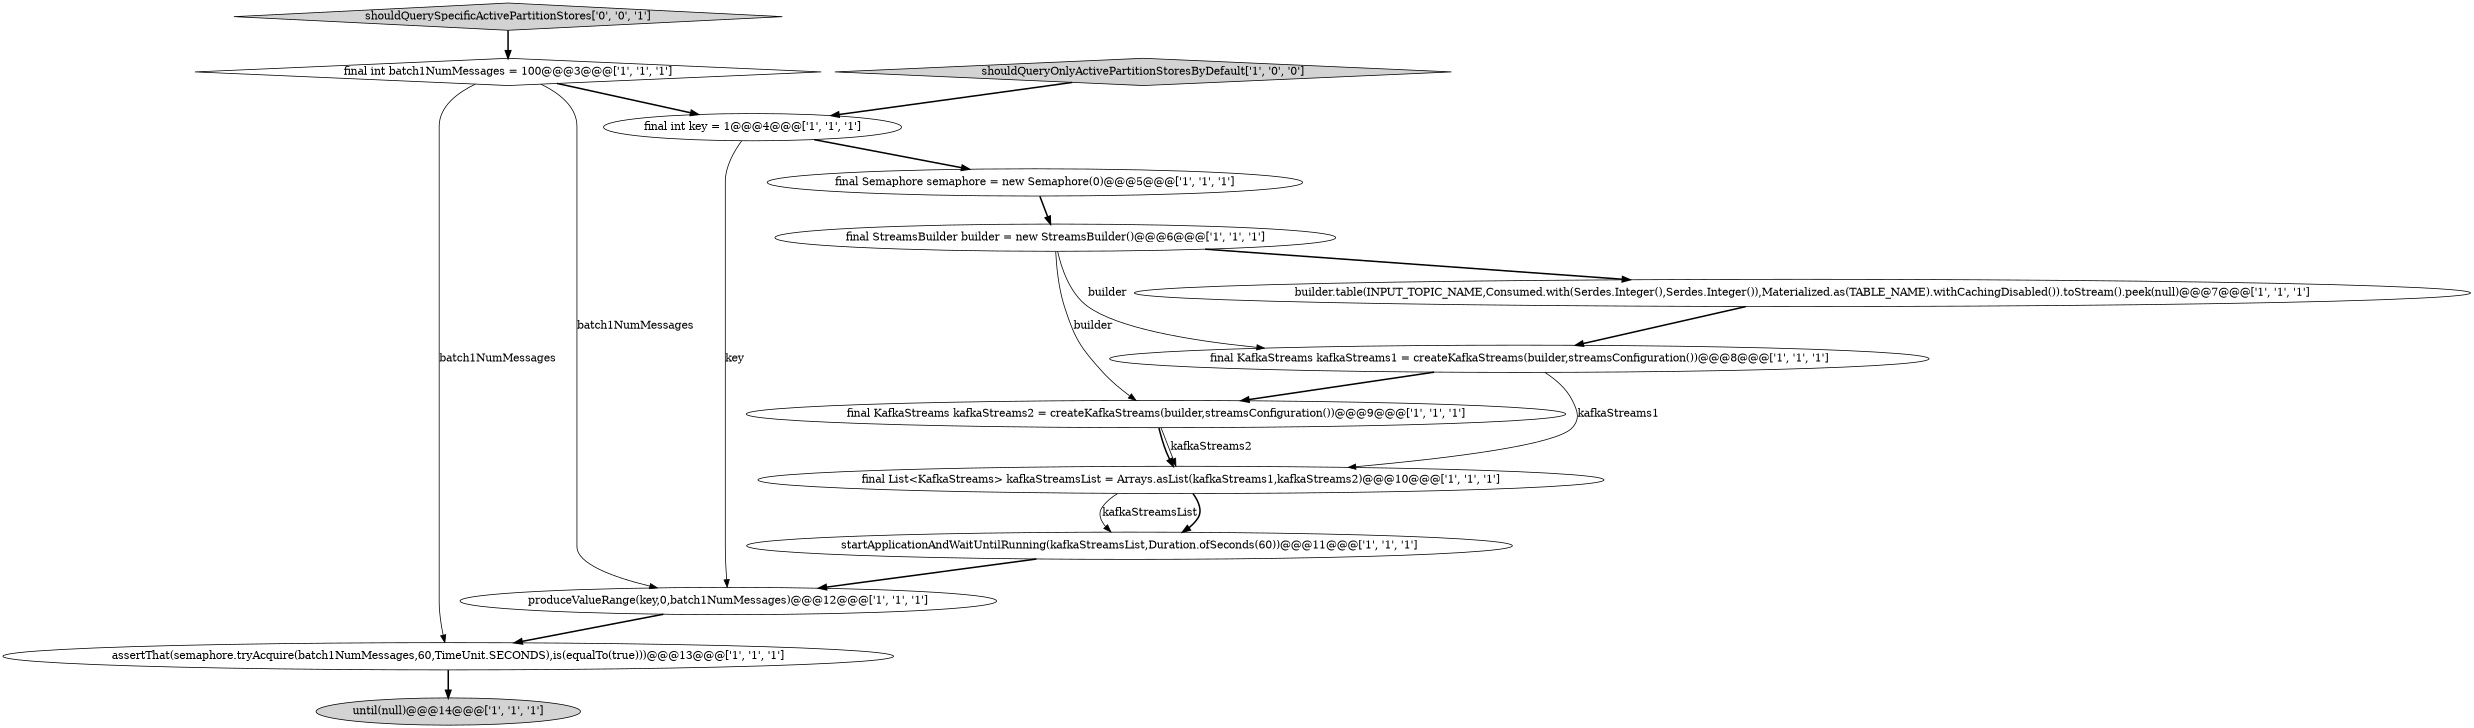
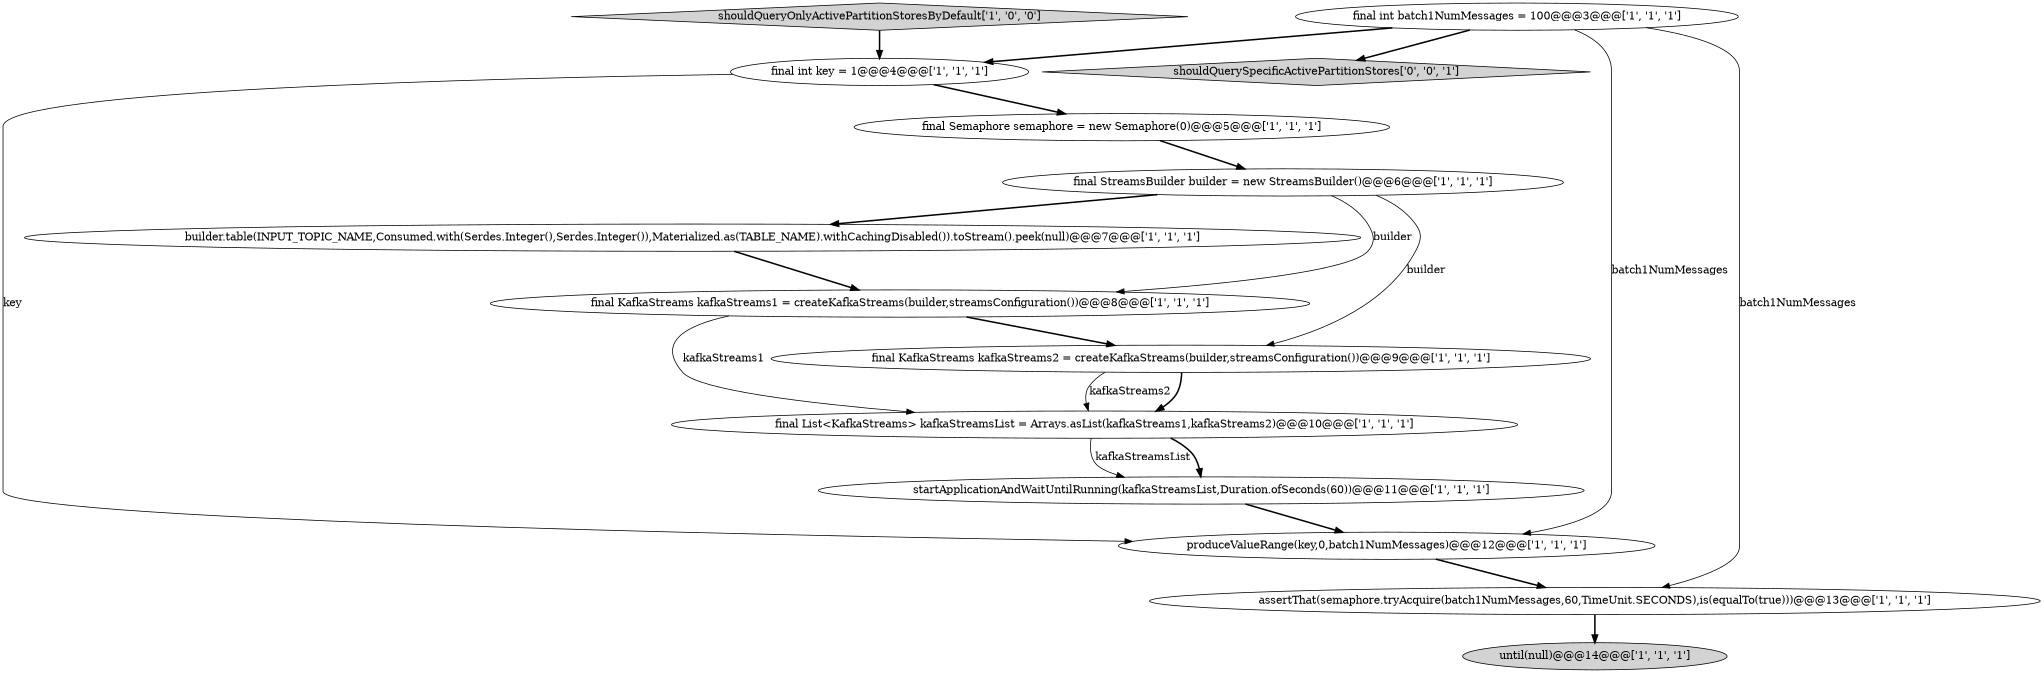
edge "shouldQuerySpecificActivePartitionStores['0', '0', '1']" -> "final int batch1NumMessages = 100@@@3@@@['1', '1', '1']": reversed
node "final int batch1NumMessages = 100@@@3@@@['1', '1', '1']": shape diamond -> ellipse
